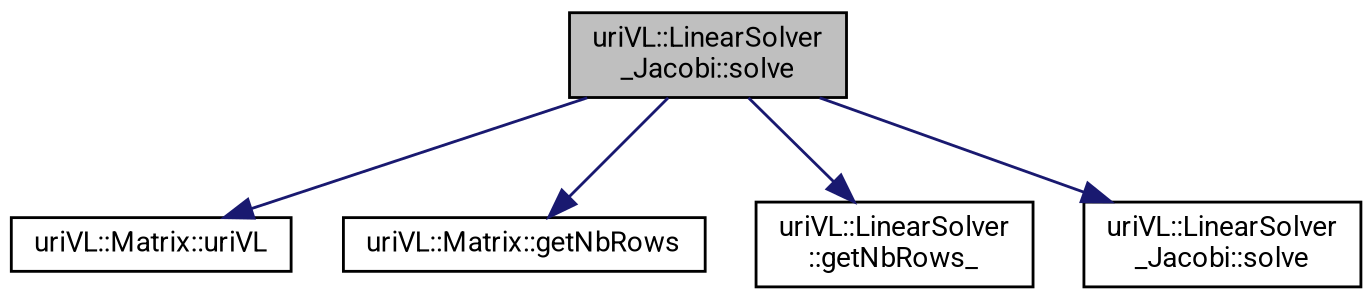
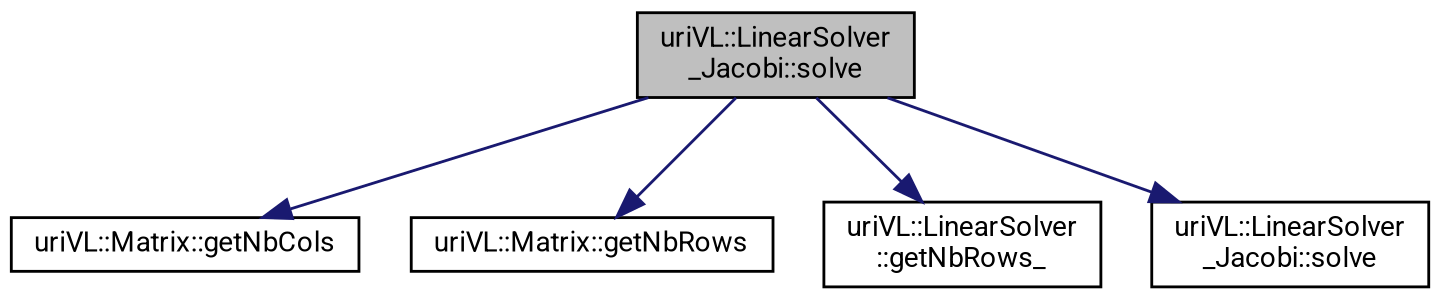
node "uriVL::Matrix::uriVL": label "uriVL::Matrix::uriVL" -> "uriVL::Matrix::getNbCols"
